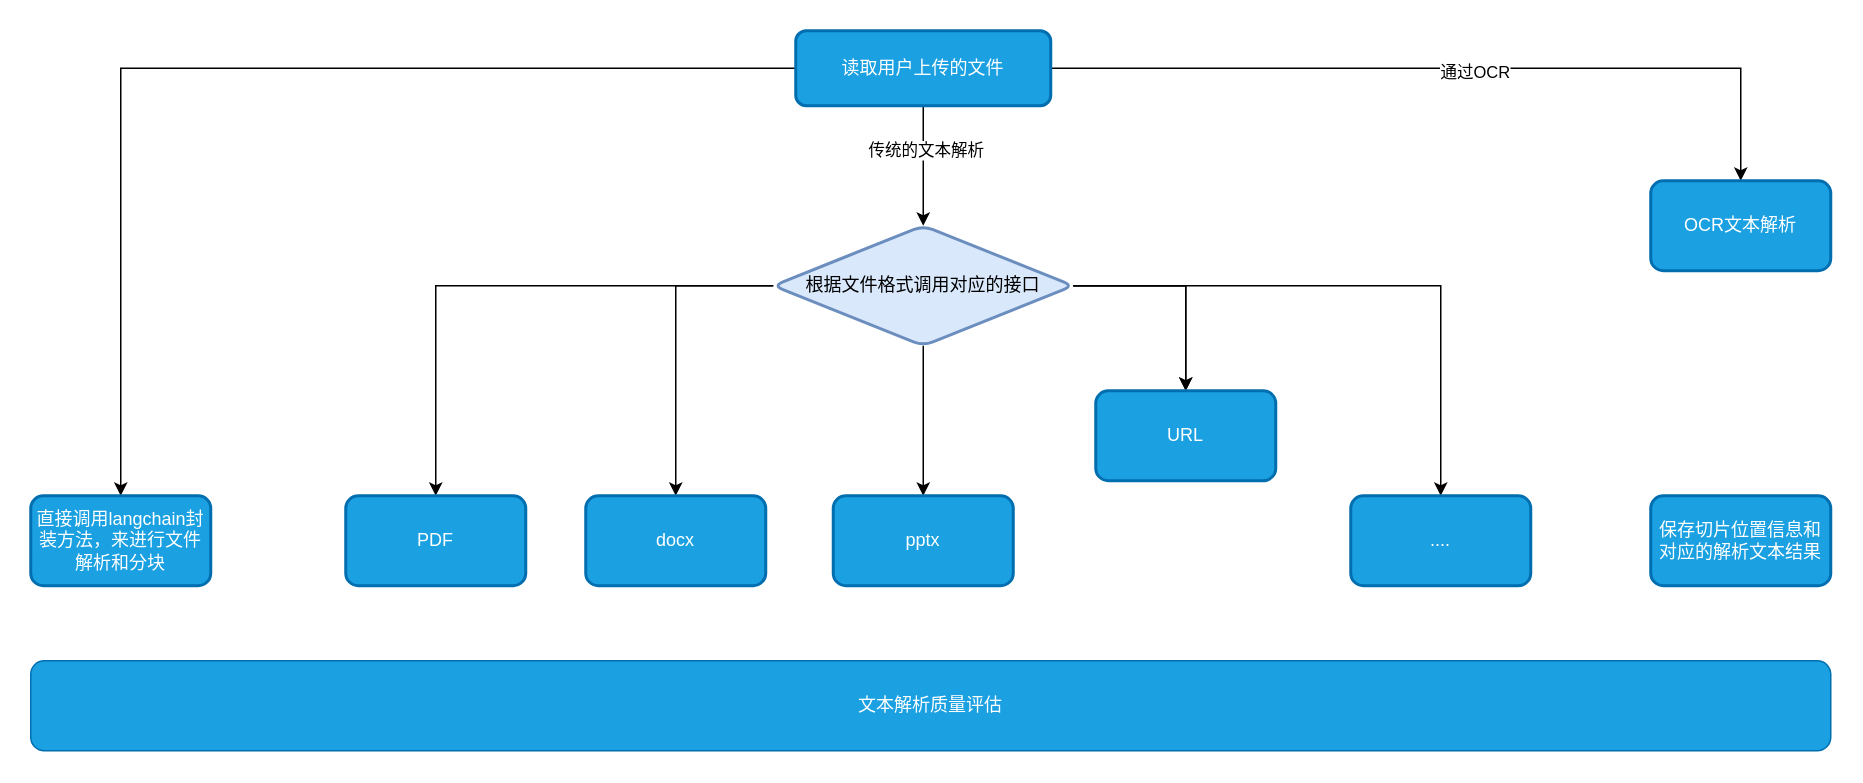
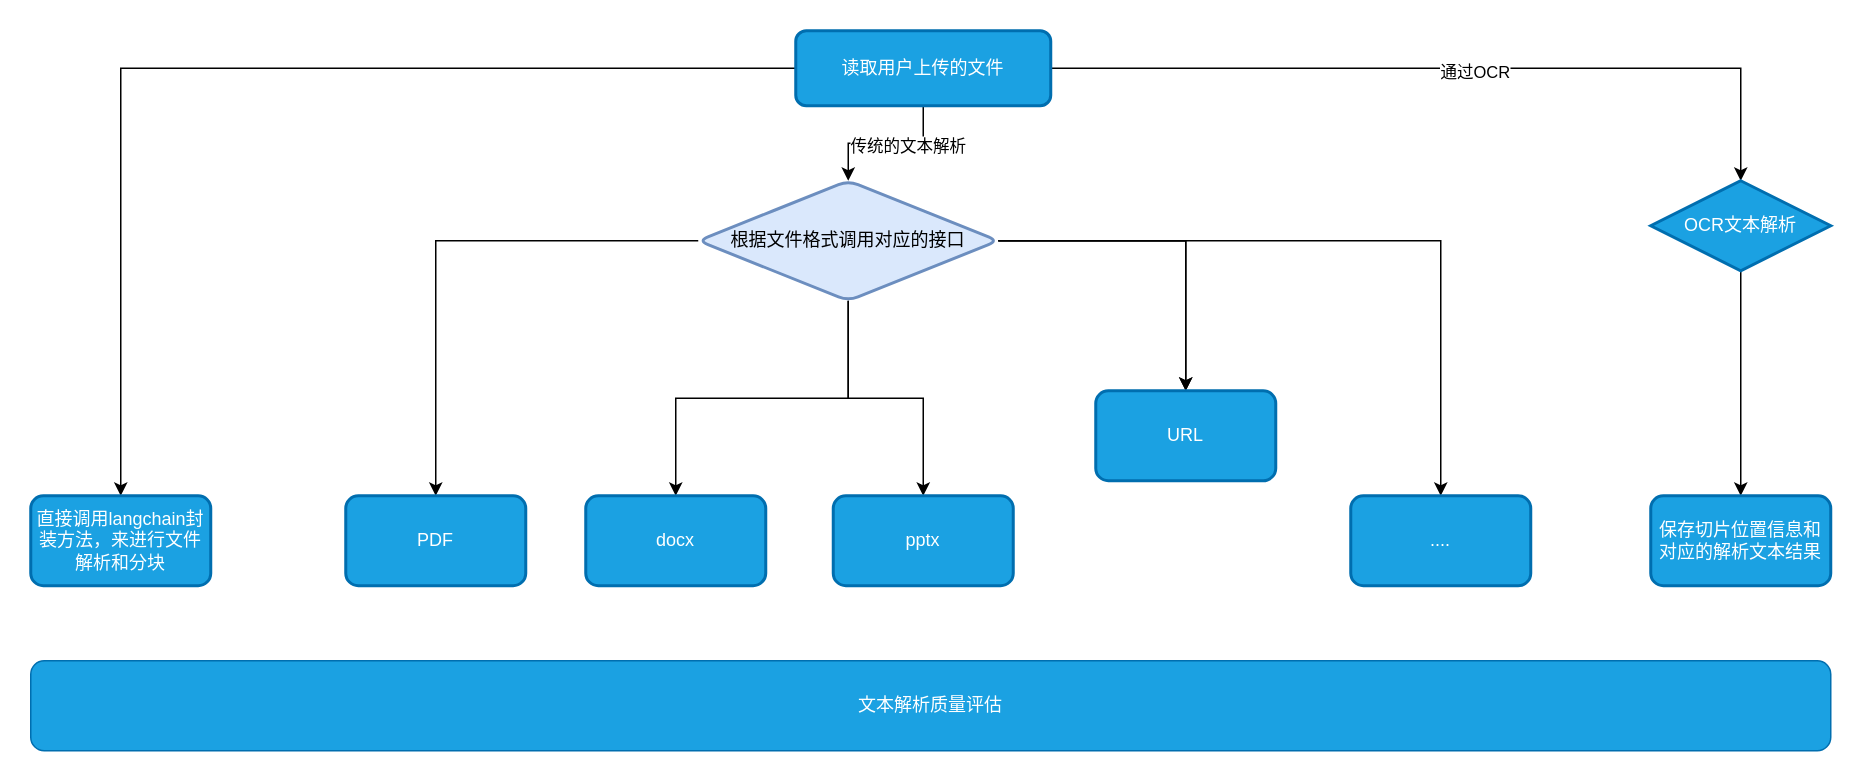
node "OCR文本解析": shape rounded rectangle -> diamond
node "根据文件格式调用对应的接口": moved (923, 286) -> (848, 241)
edge "OCR文本解析" -> "保存切片位置信息和对应的解析文本结果": added
